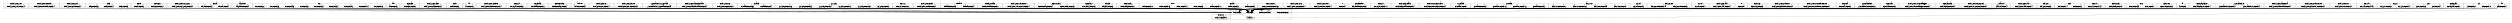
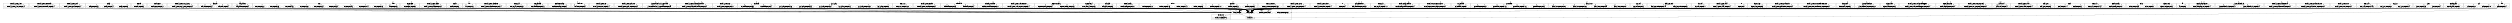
node "DBI::BEGIN@953": label "DBI::BEGIN@953" -> "DBI::DBD@953"
